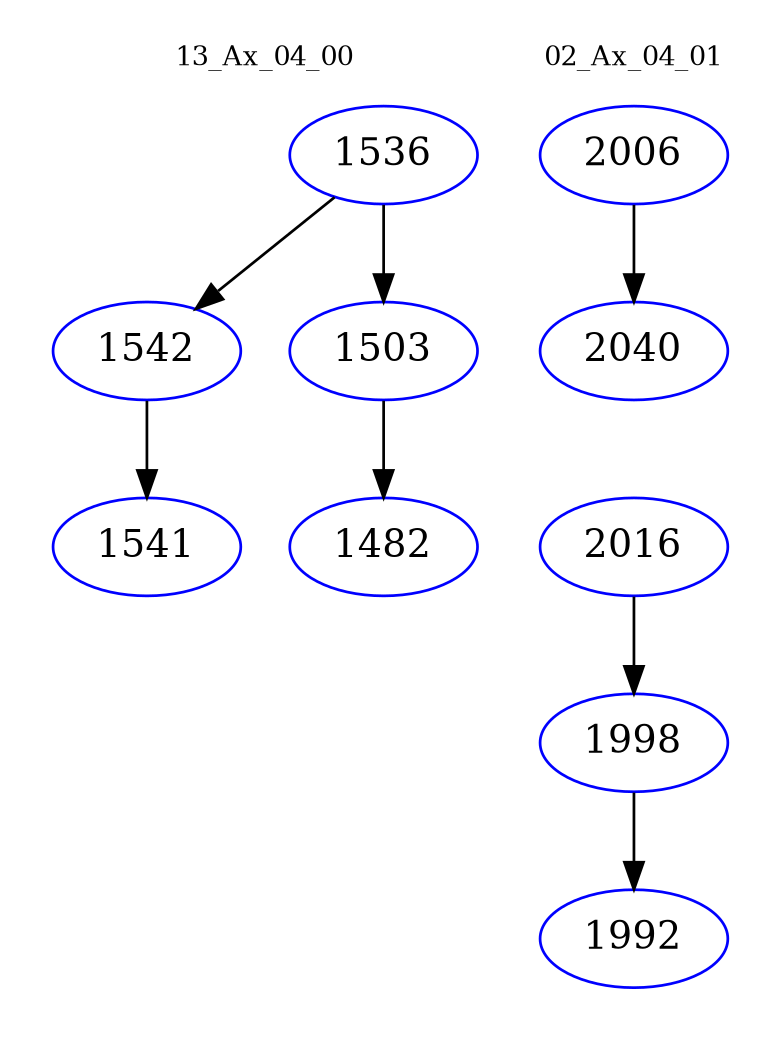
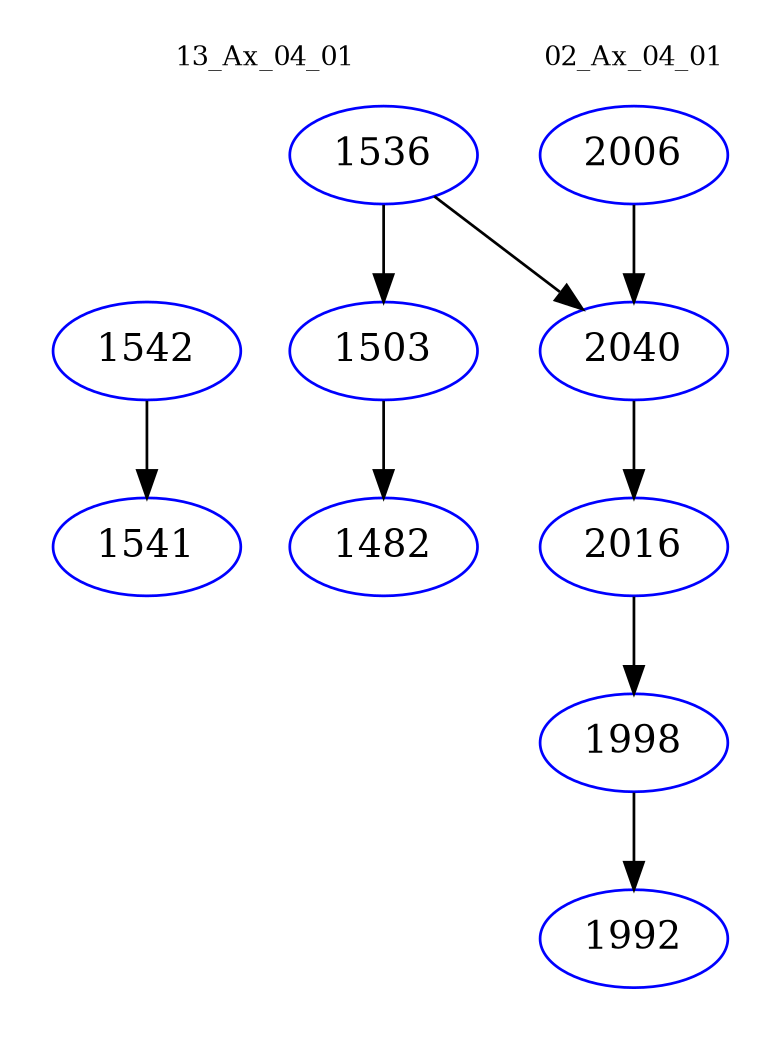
cluster "13_Ax_04_00": label "13_Ax_04_00" -> "13_Ax_04_01"
edge "1536" -> "1542": now "1536" -> "2040"
edge "2040" -> "2016": added
